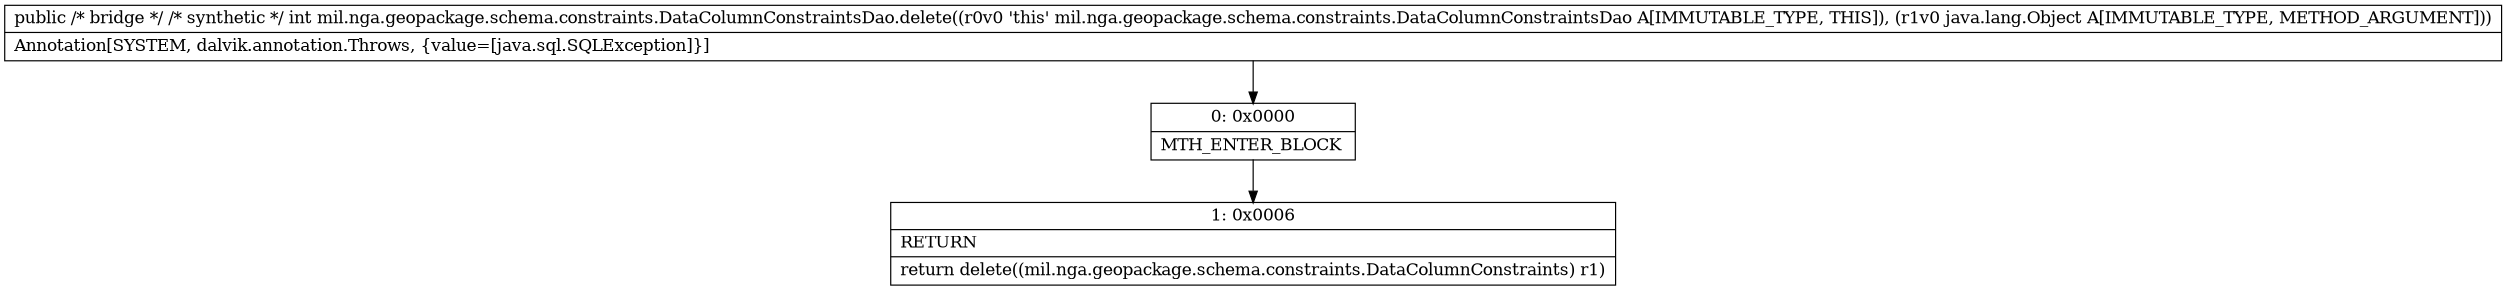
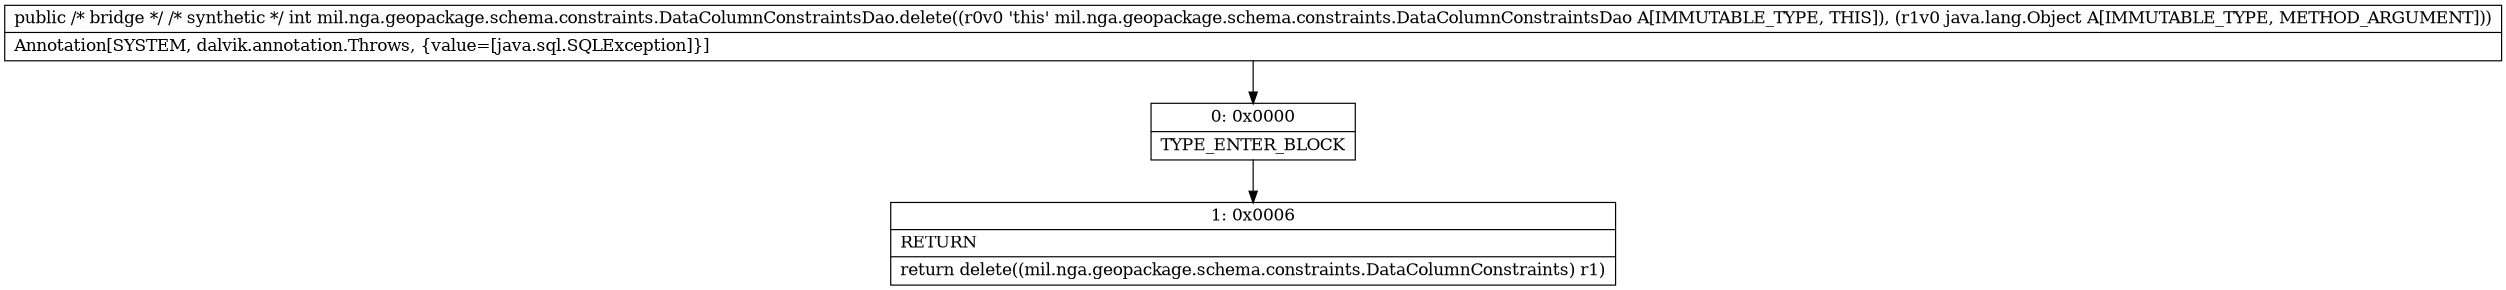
node "0: 0x0000": text "MTH_ENTER_BLOCK" -> "TYPE_ENTER_BLOCK"
